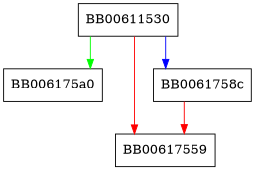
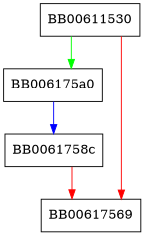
edge "BB00611530" -> "BB0061758c": now "BB006175a0" -> "BB0061758c"
node "BB00617559": label "BB00617559" -> "BB00617569"
